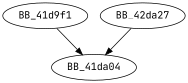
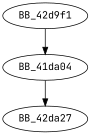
node "BB_41d9f1": label "BB_41d9f1" -> "BB_42d9f1"
edge "BB_42da27" -> "BB_41da04": reversed
